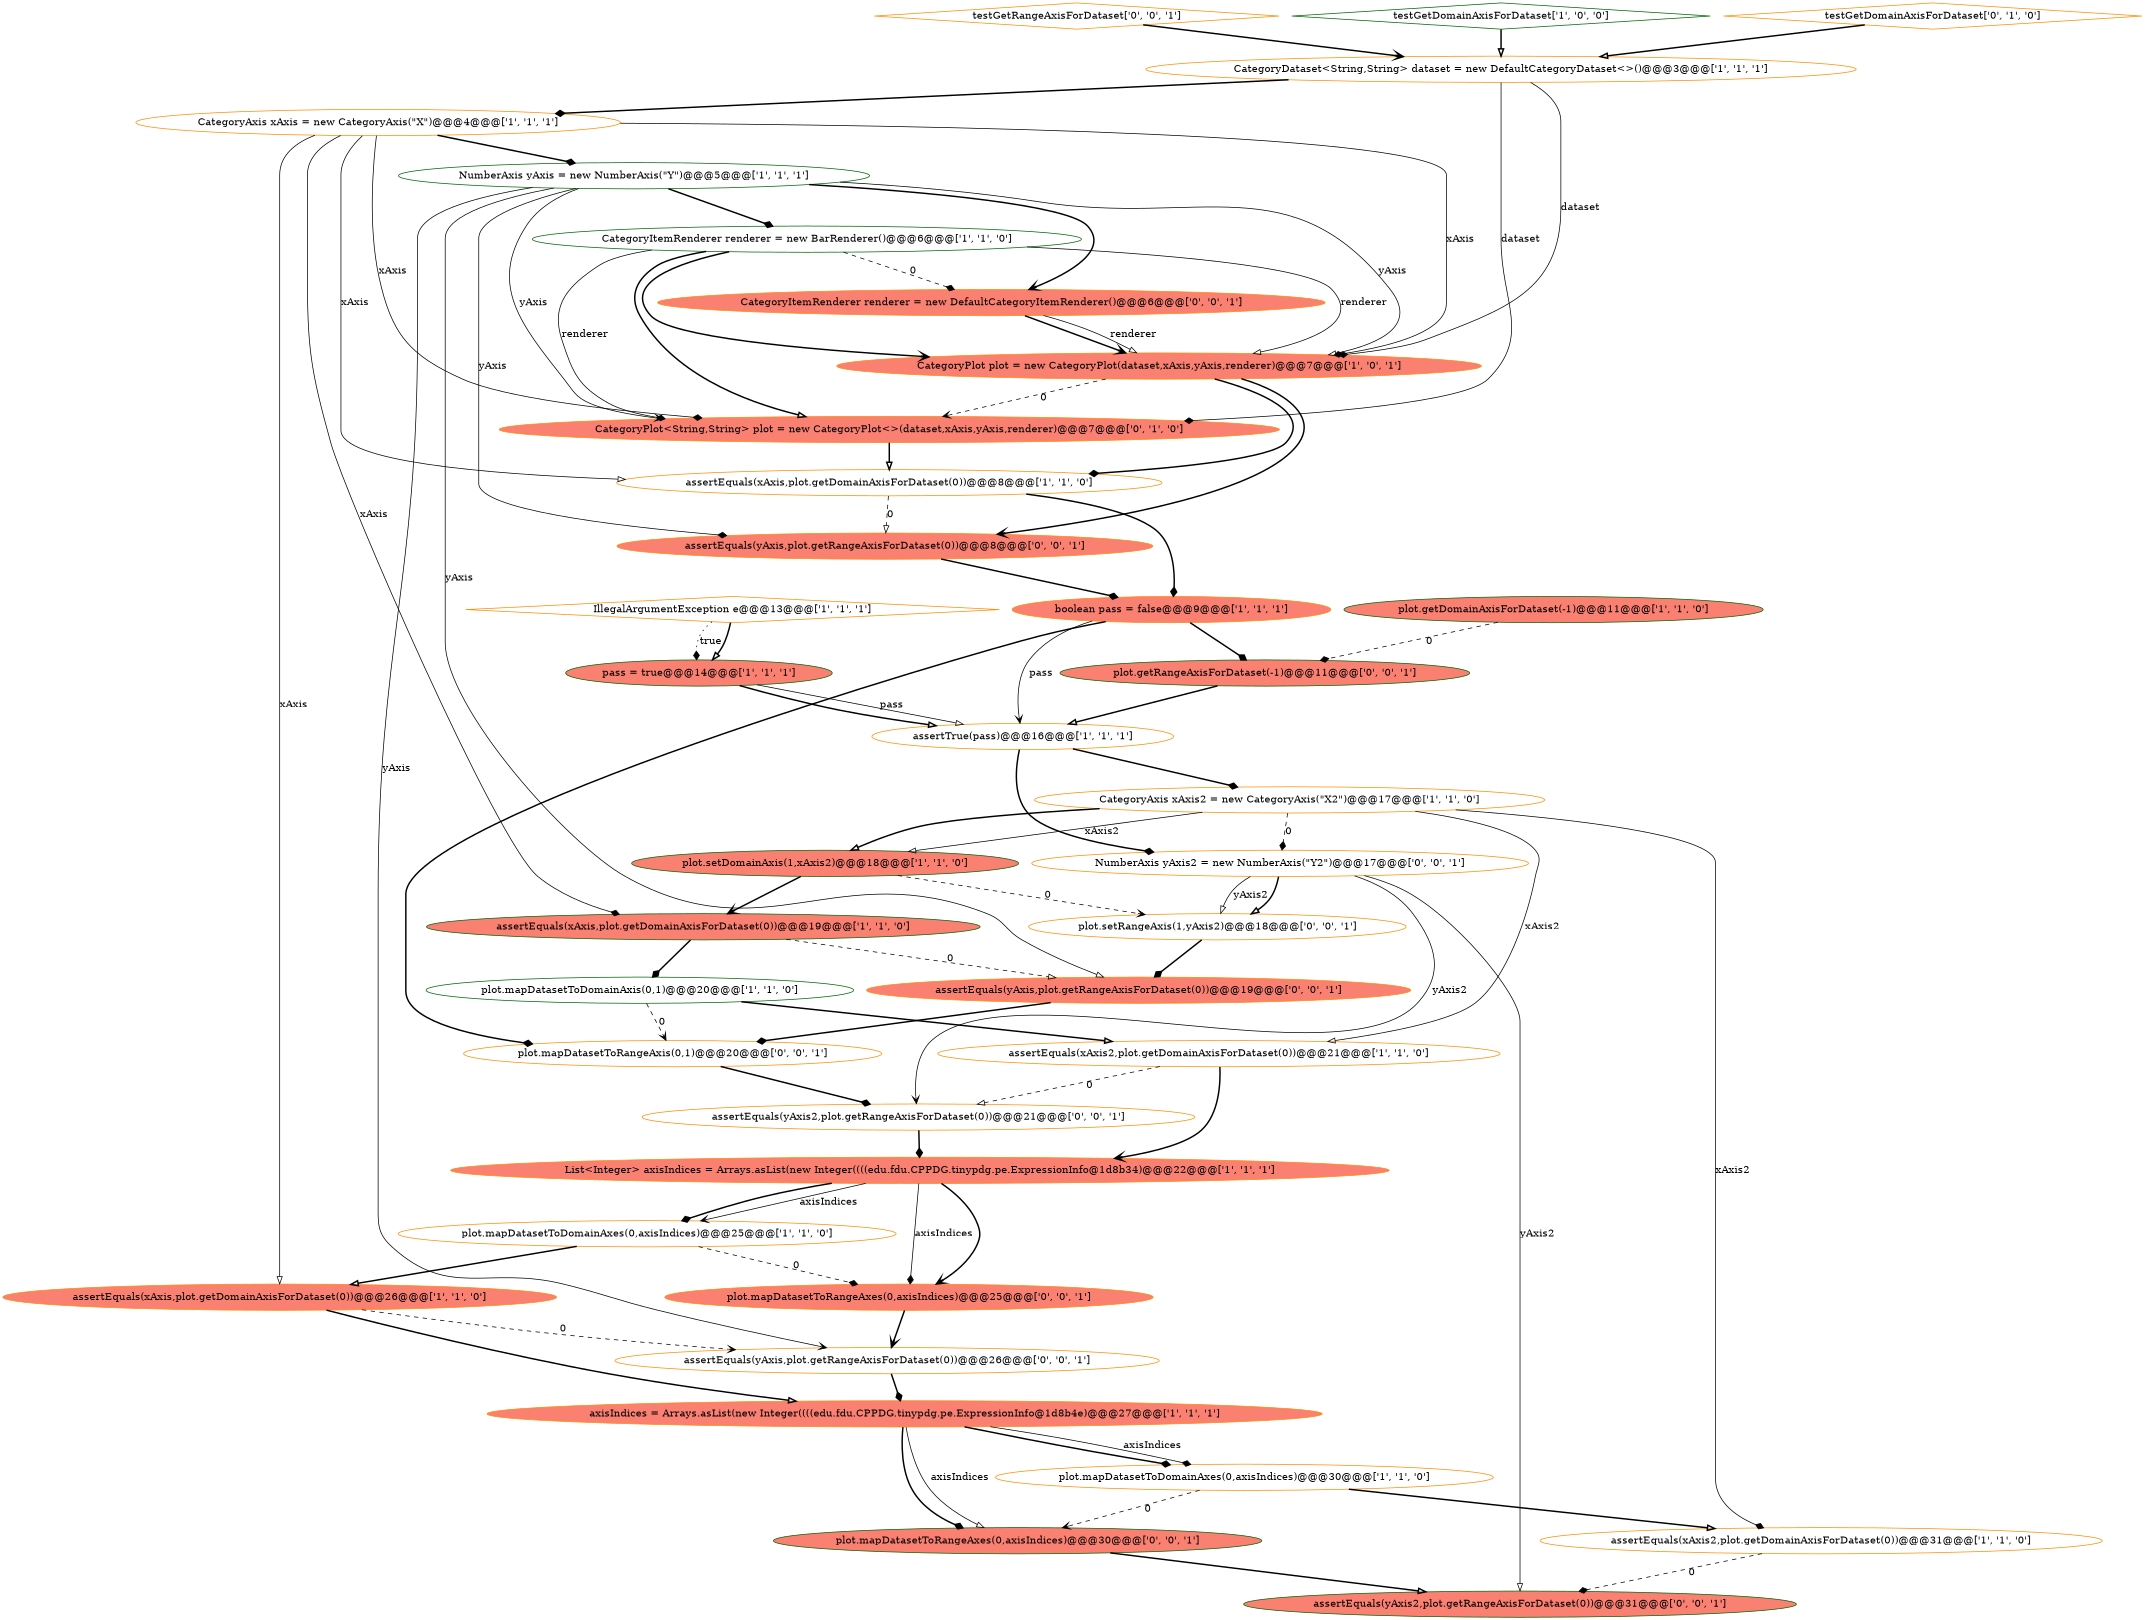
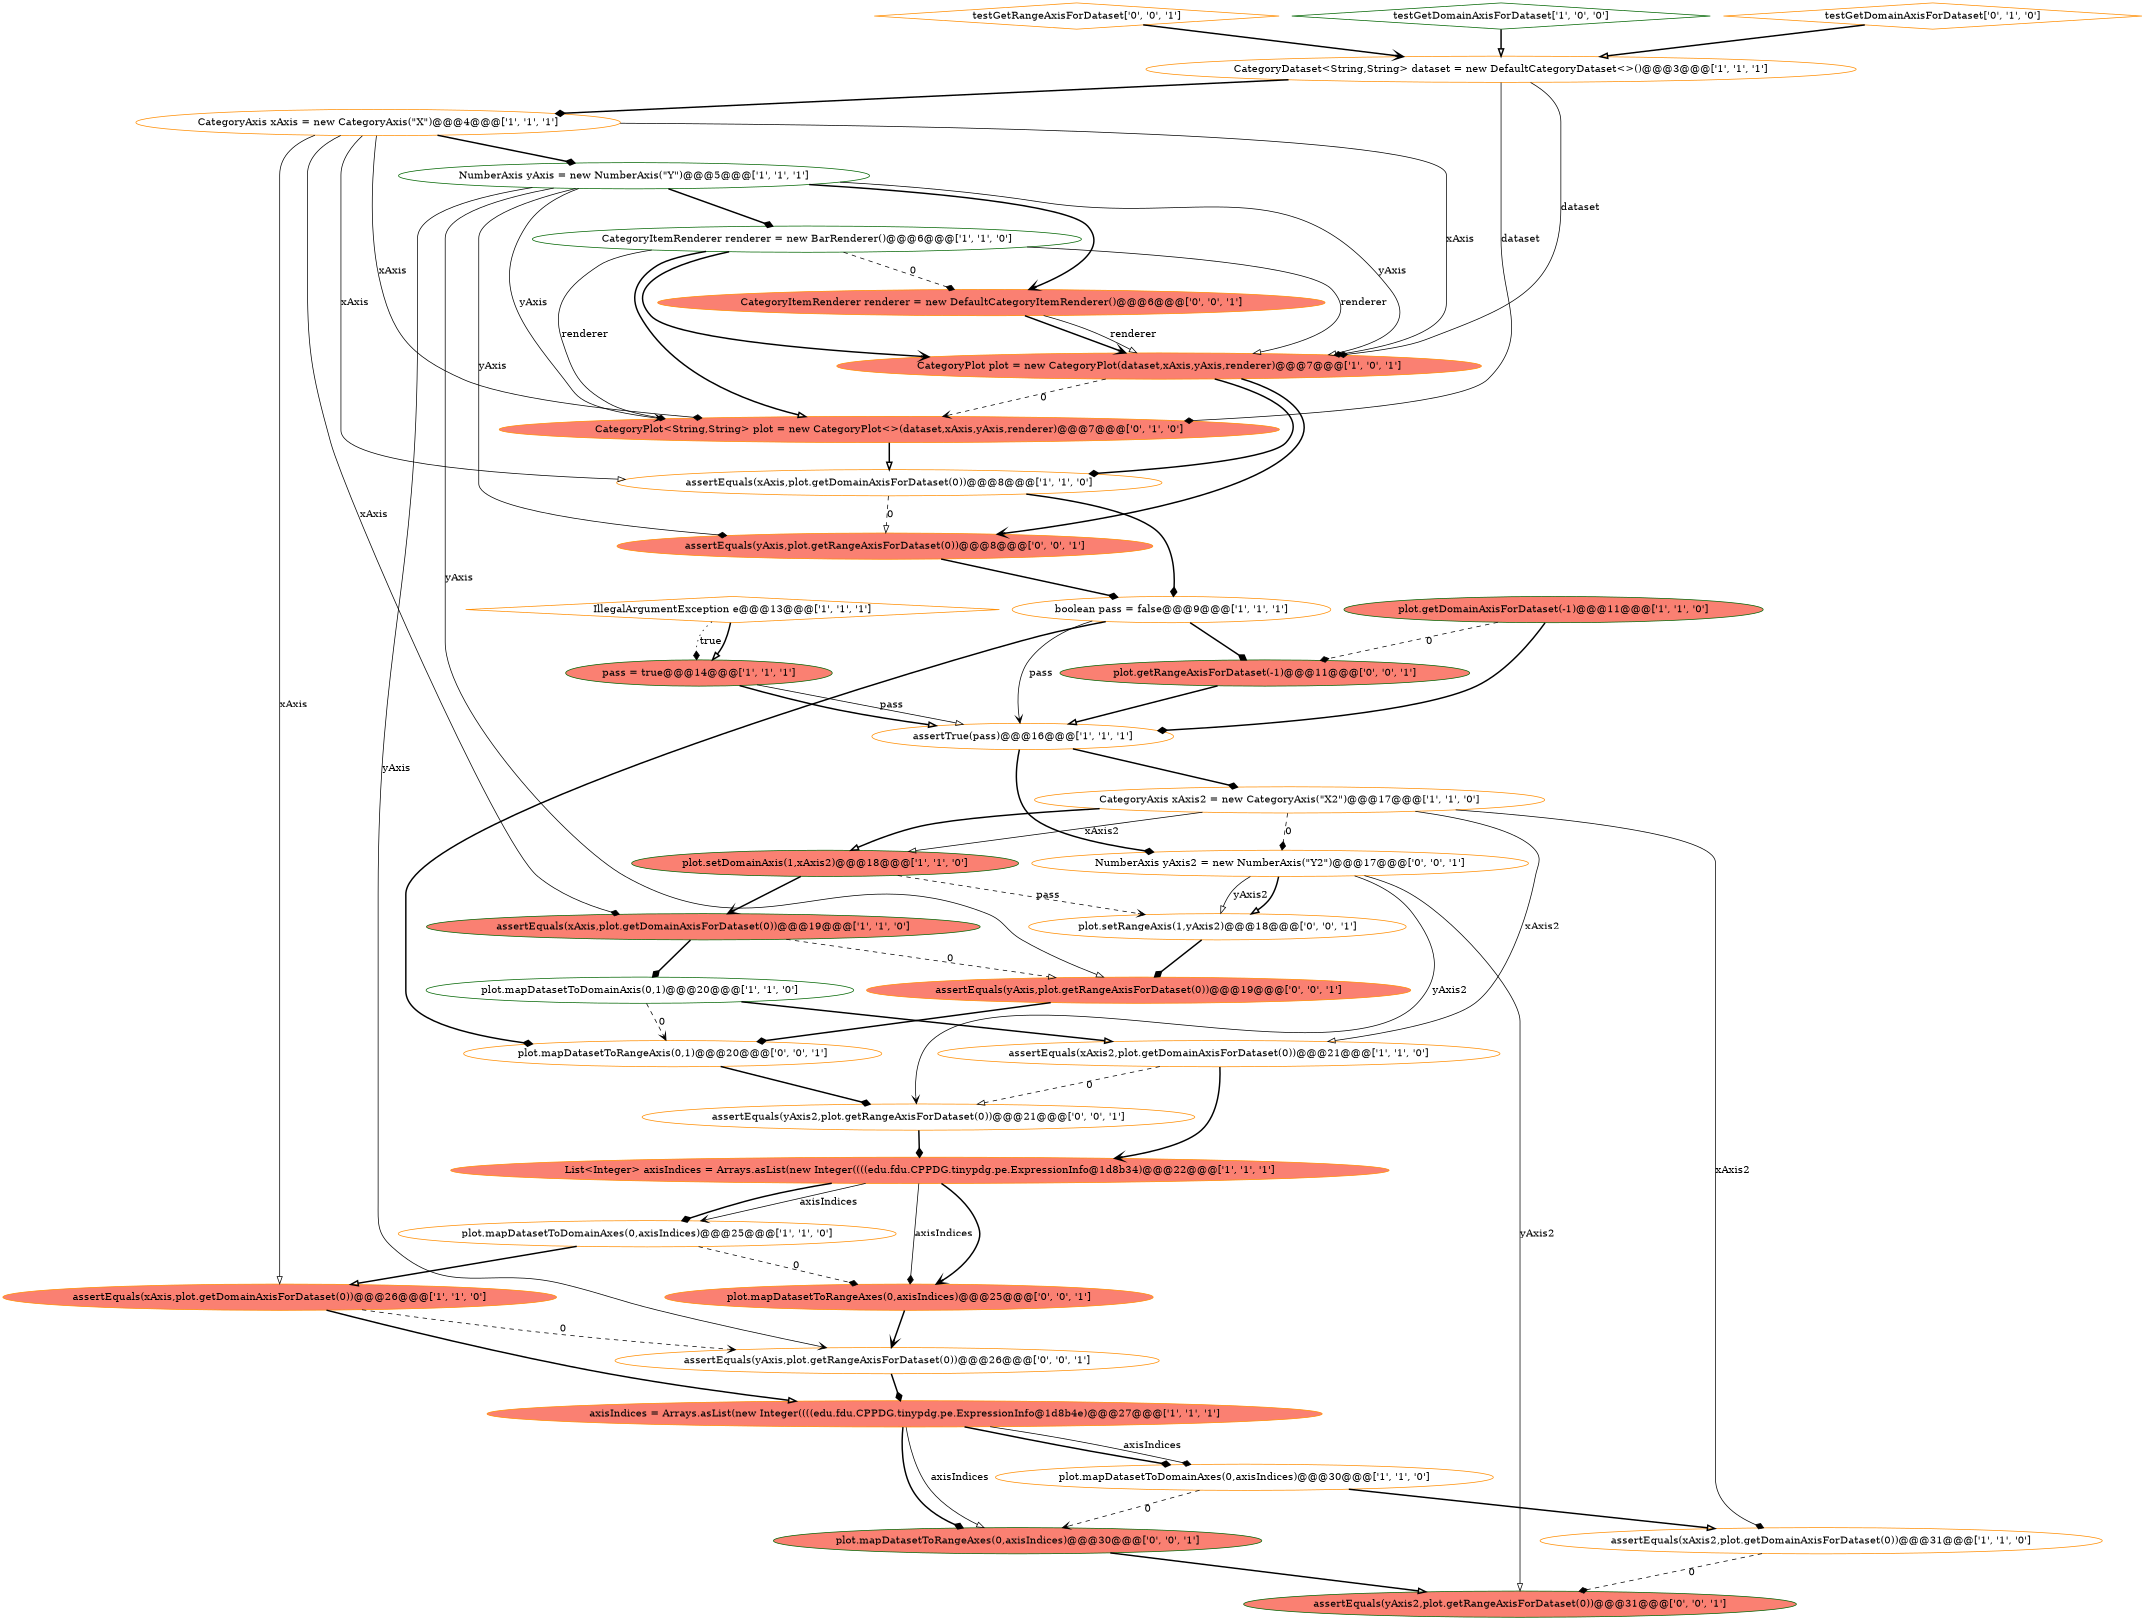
node "boolean pass = false@@@9@@@['1', '1', '1']": fillcolor salmon -> white
edge "plot.getDomainAxisForDataset(-1)@@@11@@@['1', '1', '0']" -> "assertTrue(pass)@@@16@@@['1', '1', '1']": added
edge "plot.setDomainAxis(1,xAxis2)@@@18@@@['1', '1', '0']" -> "plot.setRangeAxis(1,yAxis2)@@@18@@@['0', '0', '1']": label "0" -> "pass"
